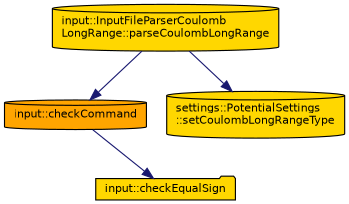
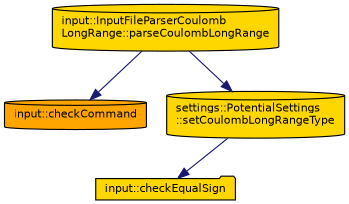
edge "input::checkCommand" -> "input::checkEqualSign": now "settings::PotentialSettings ::setCoulombLongRangeType" -> "input::checkEqualSign"
